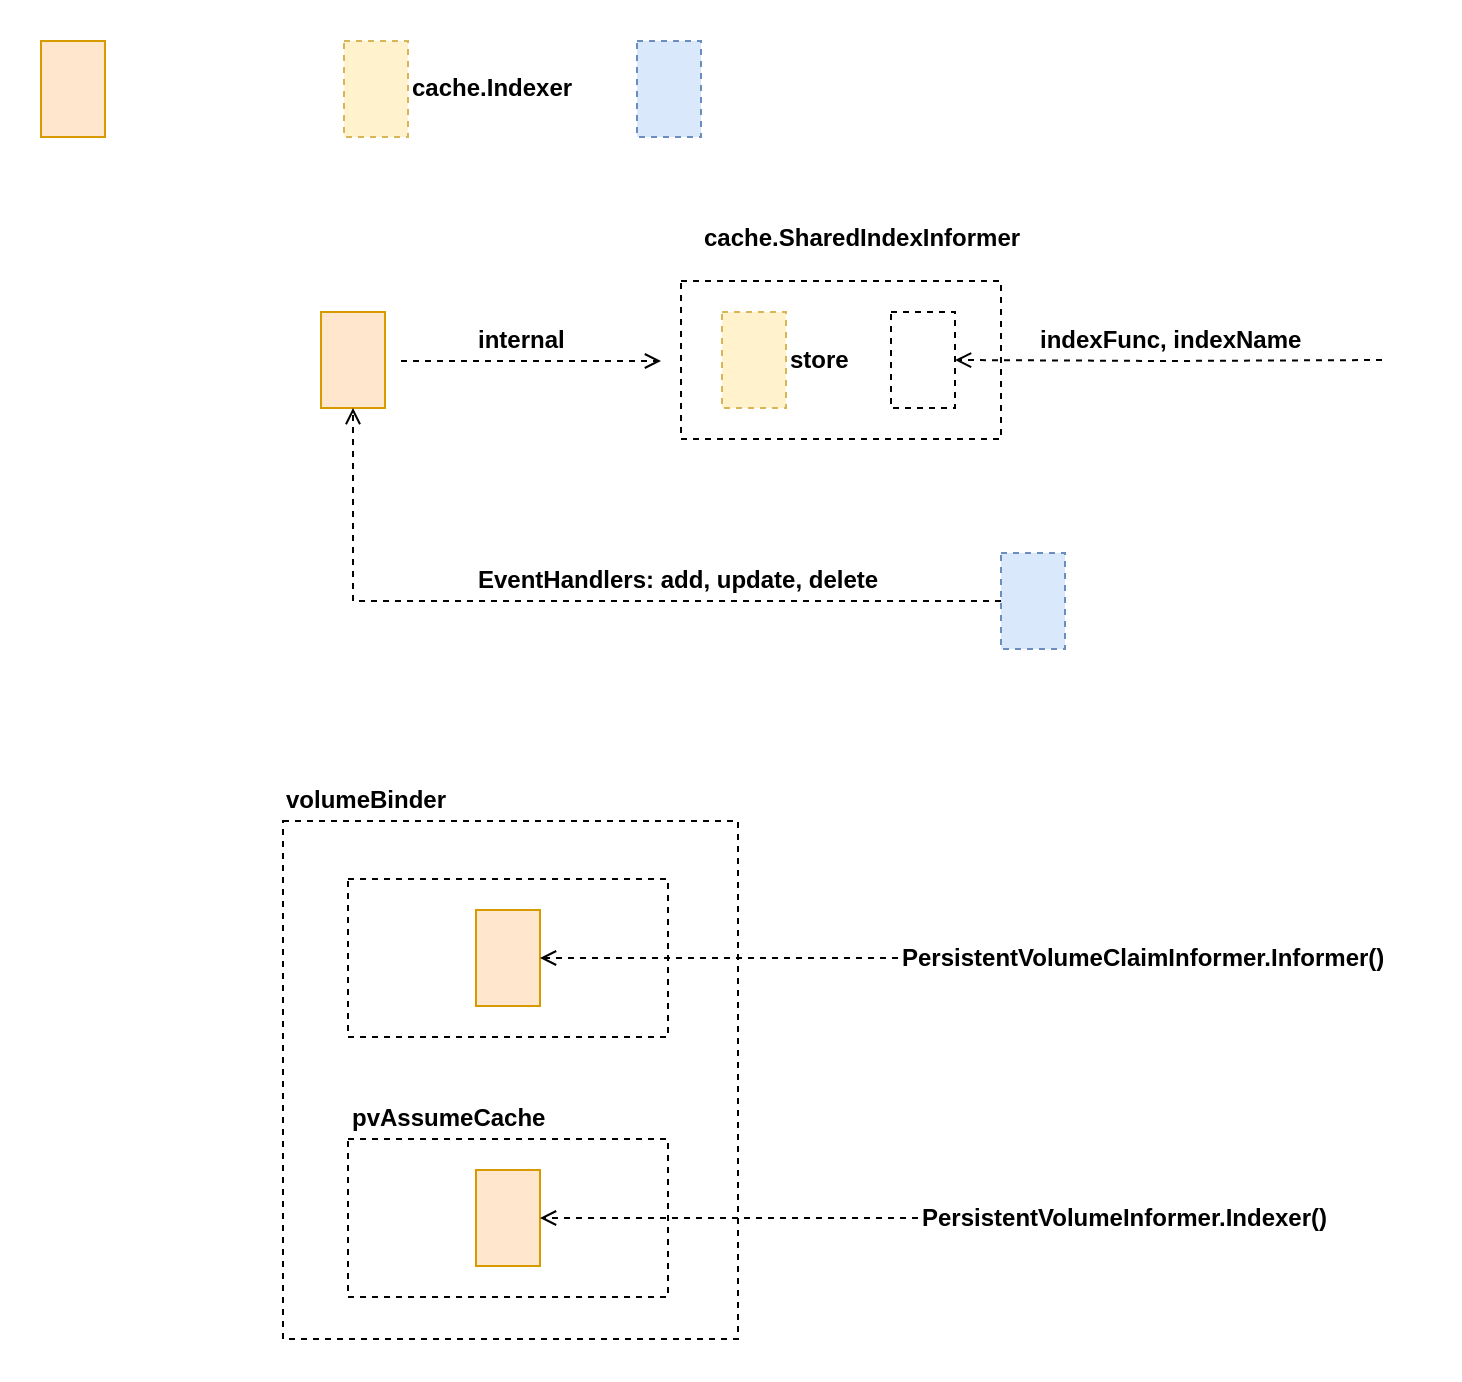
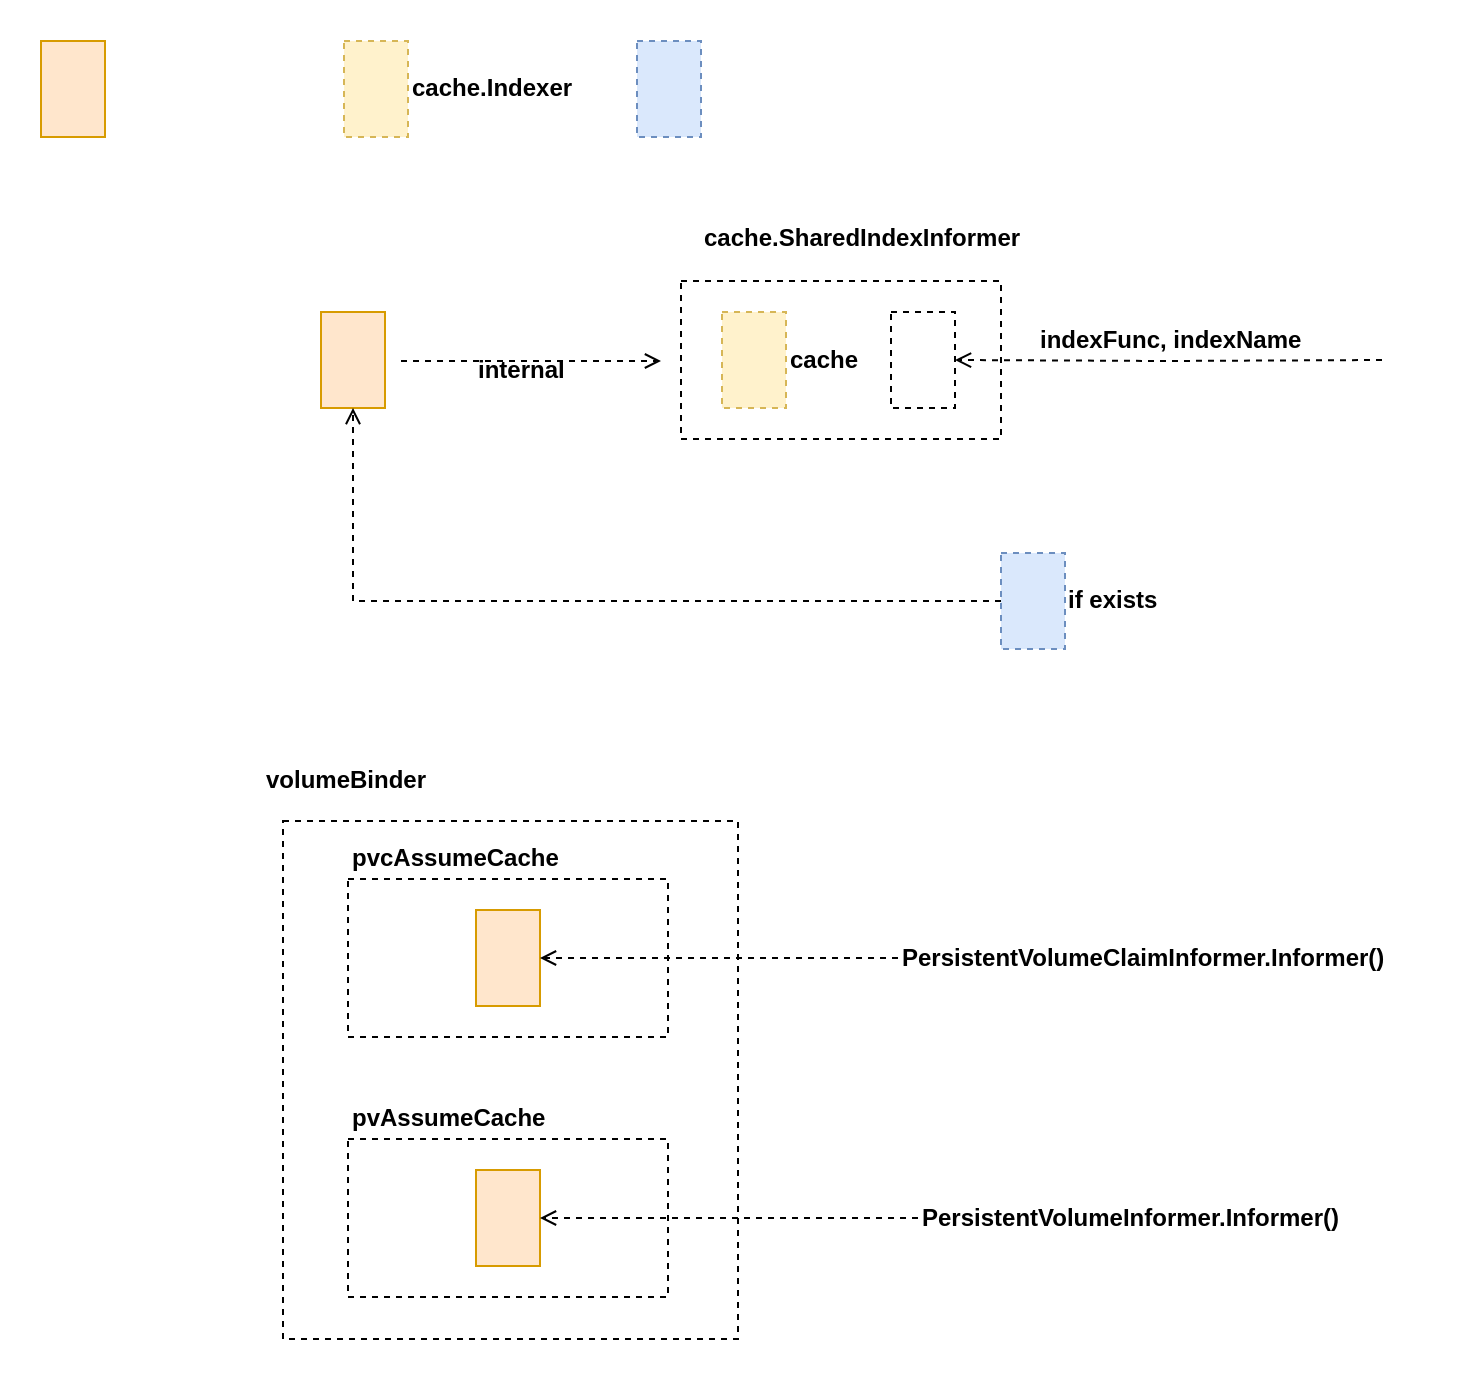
node "internal": moved (535, 340) -> (535, 370)
node "store": label "store" -> "cache"
node "EventHandlers: add, update, delete": removed
node "if exists": added
node "volumeBinder": moved (383, 801) -> (363, 781)
node "pvcAssumeCache": added
node "PersistentVolumeInformer.Indexer()": label "PersistentVolumeInformer.Indexer()" -> "PersistentVolumeInformer.Informer()"
